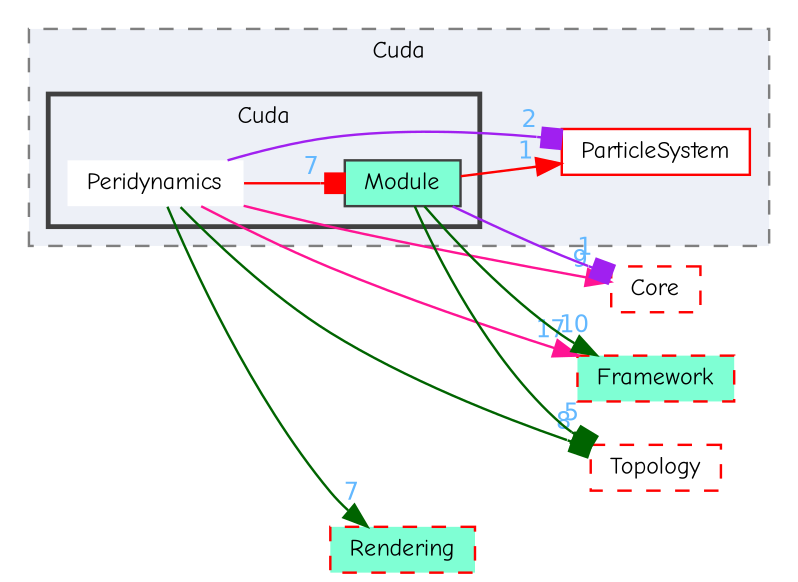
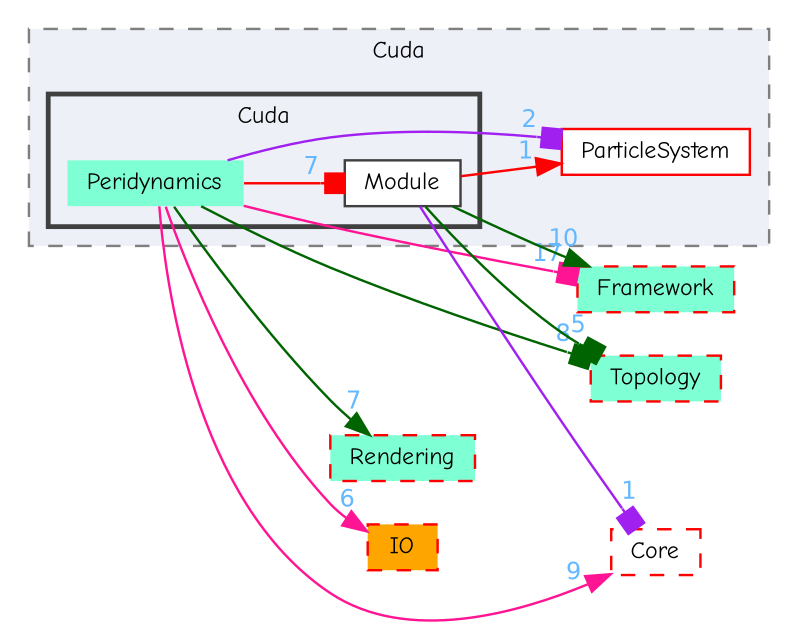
node "Peridynamics": fillcolor white -> aquamarine
node "Module": fillcolor aquamarine -> white
edge "Peridynamics" -> "Framework": arrowhead normal -> box
node "Topology": fillcolor white -> aquamarine
node "IO": added
